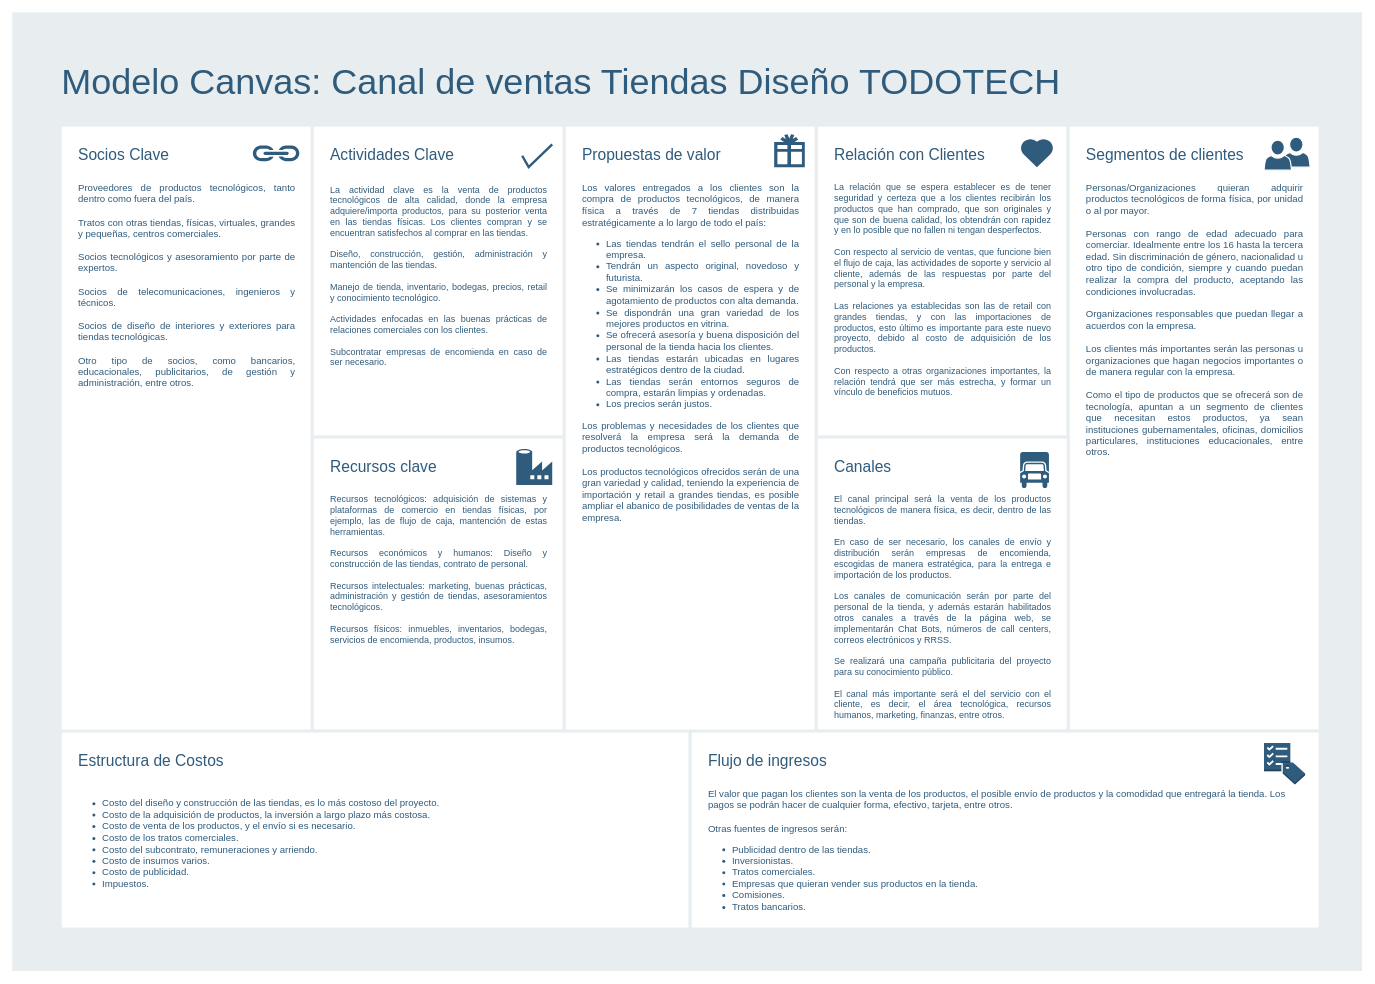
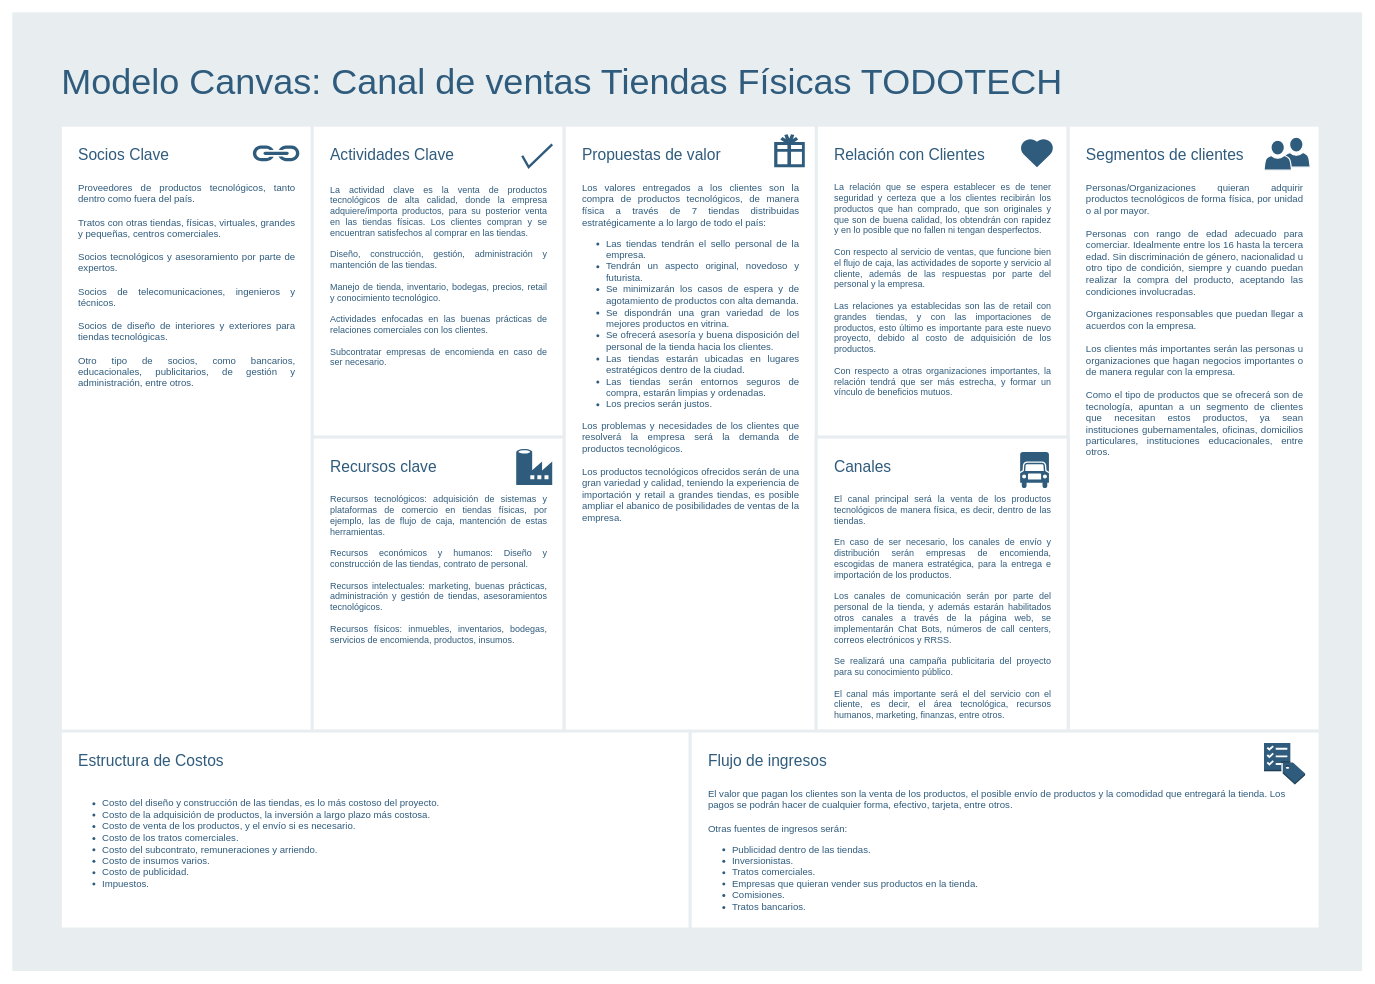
node "Modelo Canvas: Canal de ventas Tiendas Diseño TODOTECH": label "Modelo Canvas: Canal de ventas Tiendas Diseño TODOTECH" -> "Modelo Canvas: Canal de ventas Tiendas Físicas TODOTECH"
